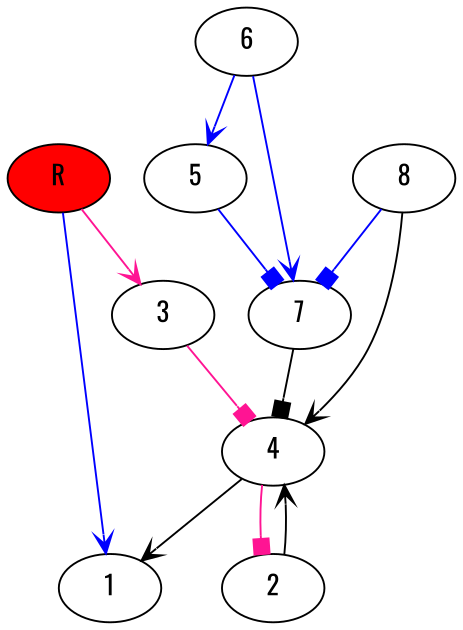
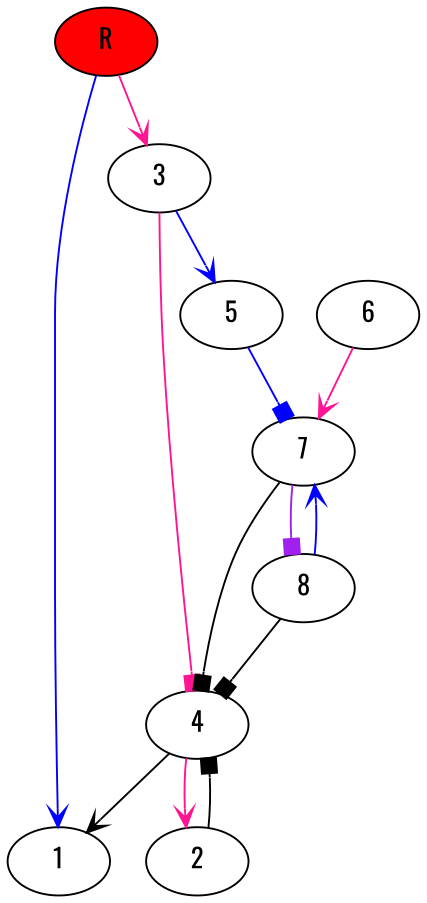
edge "6" -> "5": now "3" -> "5"
edge "6" -> "7": color blue -> deeppink
edge "8" -> "7": arrowhead box -> vee
edge "8" -> "4": arrowhead vee -> box
edge "4" -> "2": arrowhead box -> vee
edge "7" -> "8": added
edge "2" -> "4": arrowhead vee -> box
